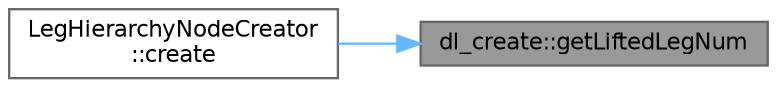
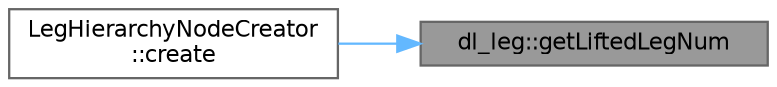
node "dl_create::getLiftedLegNum": label "dl_create::getLiftedLegNum" -> "dl_leg::getLiftedLegNum"
